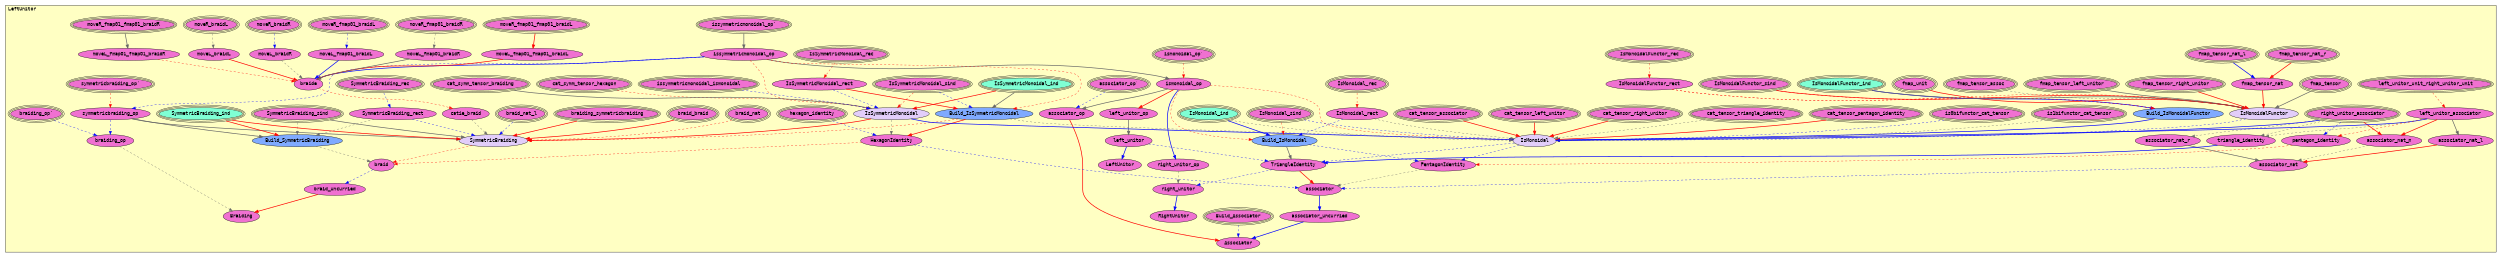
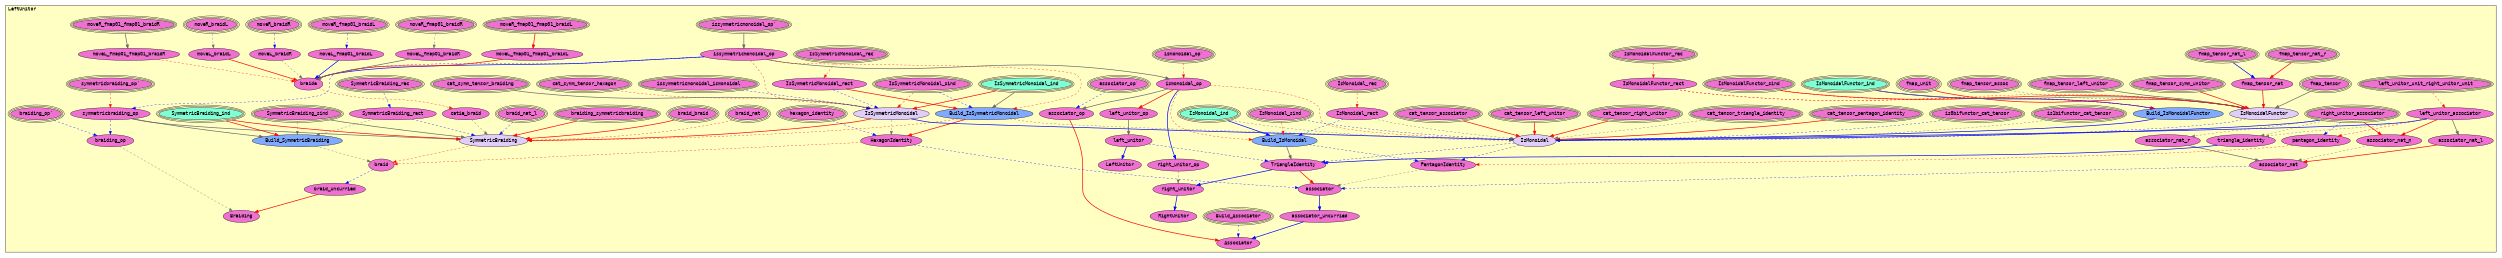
node "fmap_tensor_right_unitor": label "fmap_tensor_right_unitor" -> "fmap_tensor_symm_unitor"
edge "TriangleIdentity" -> "right_unitor": style dashed -> bold
